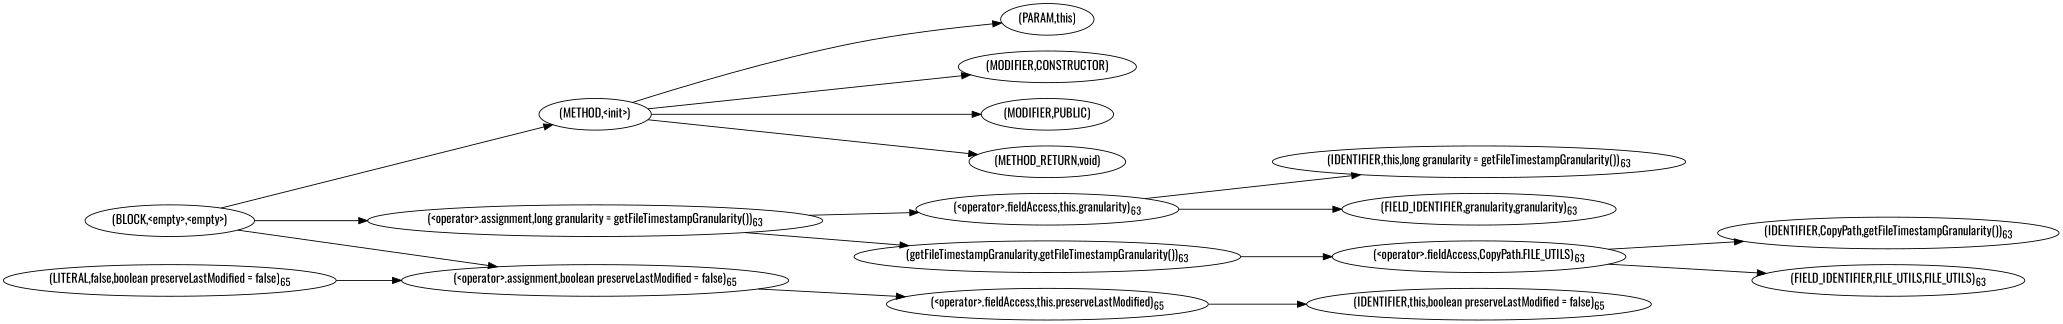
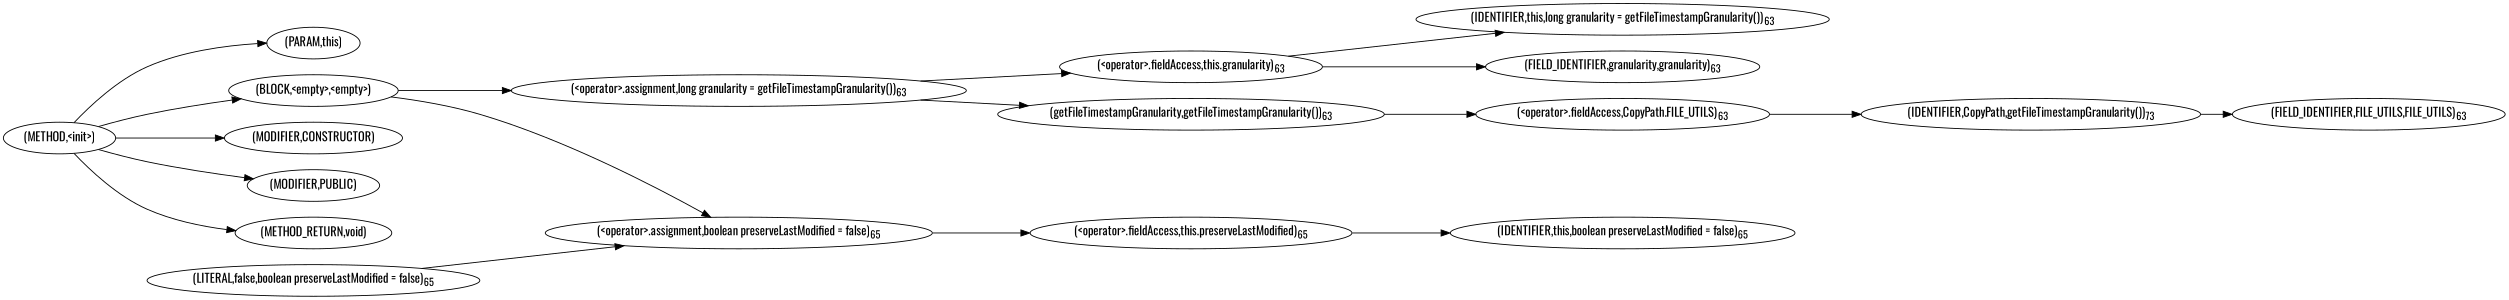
edge "(BLOCK,<empty>,<empty>)" -> "(METHOD,<init>)": reversed
node "(IDENTIFIER,CopyPath,getFileTimestampGranularity())": text "63" -> "73"
edge "(<operator>.fieldAccess,CopyPath.FILE_UTILS)" -> "(FIELD_IDENTIFIER,FILE_UTILS,FILE_UTILS)": now "(IDENTIFIER,CopyPath,getFileTimestampGranularity())" -> "(FIELD_IDENTIFIER,FILE_UTILS,FILE_UTILS)"
